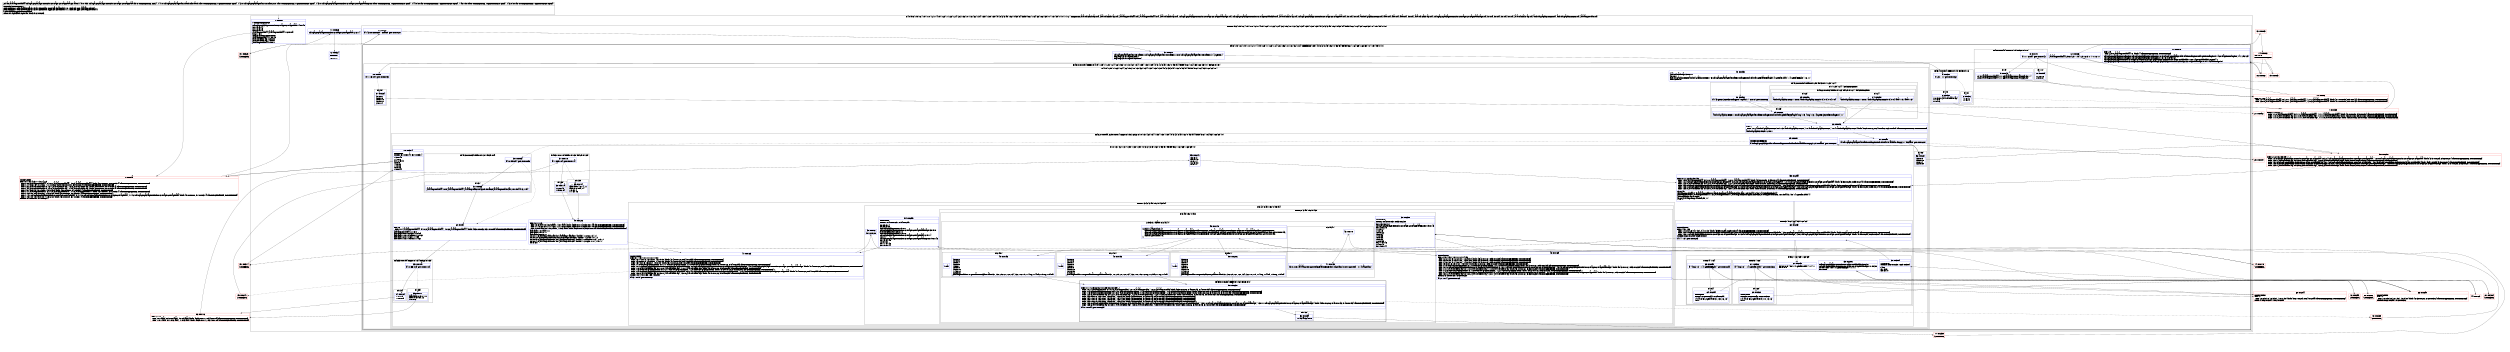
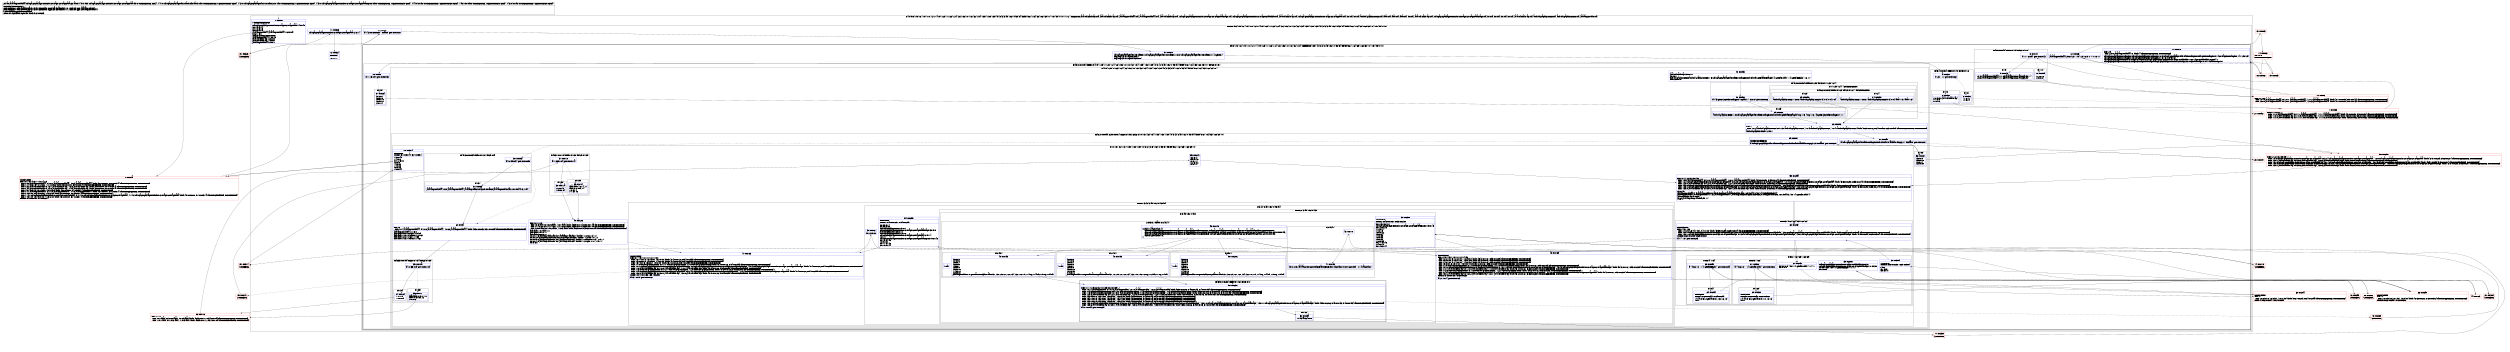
node "70: 0x0314": text "r17 = r2" -> "r14 = r2"
